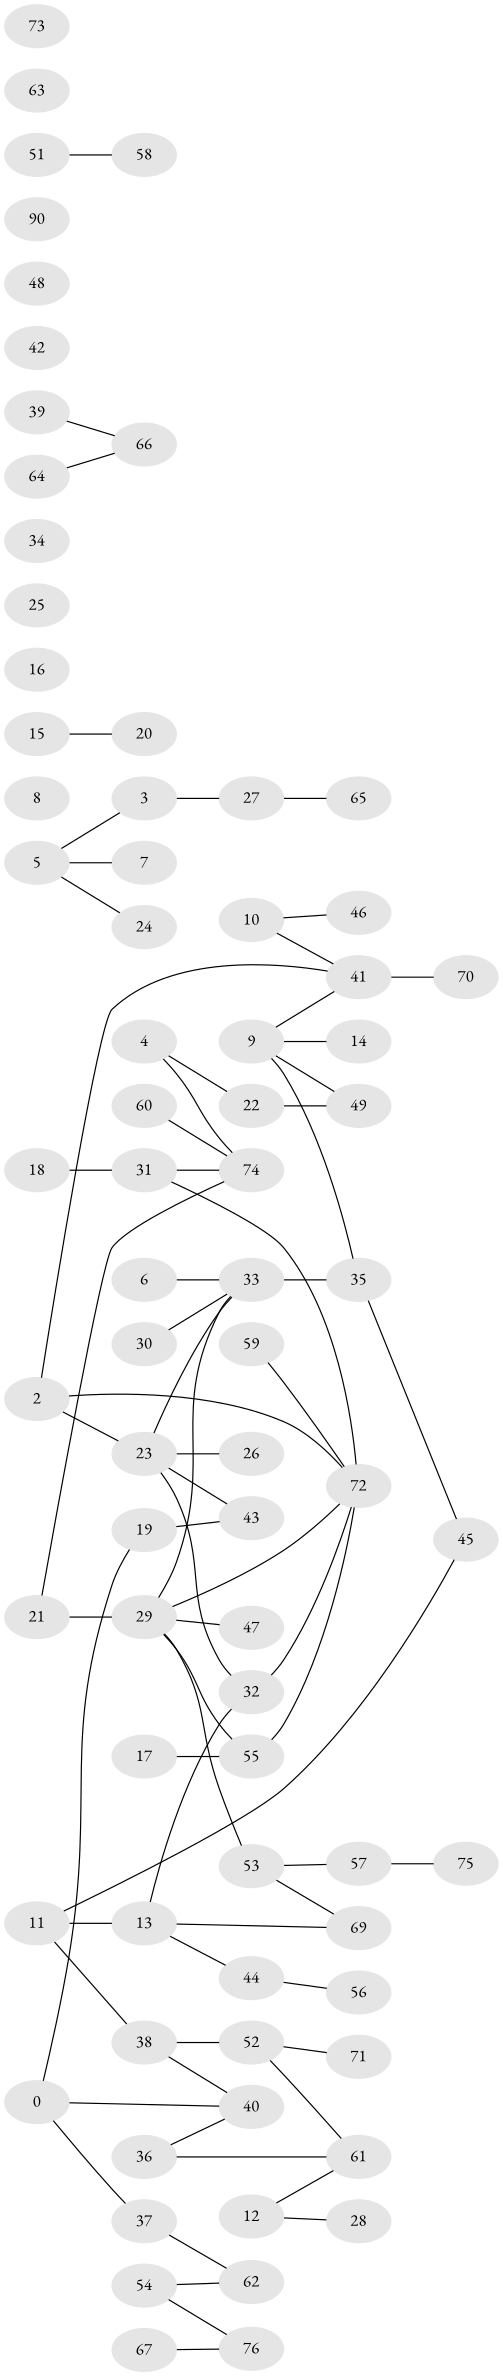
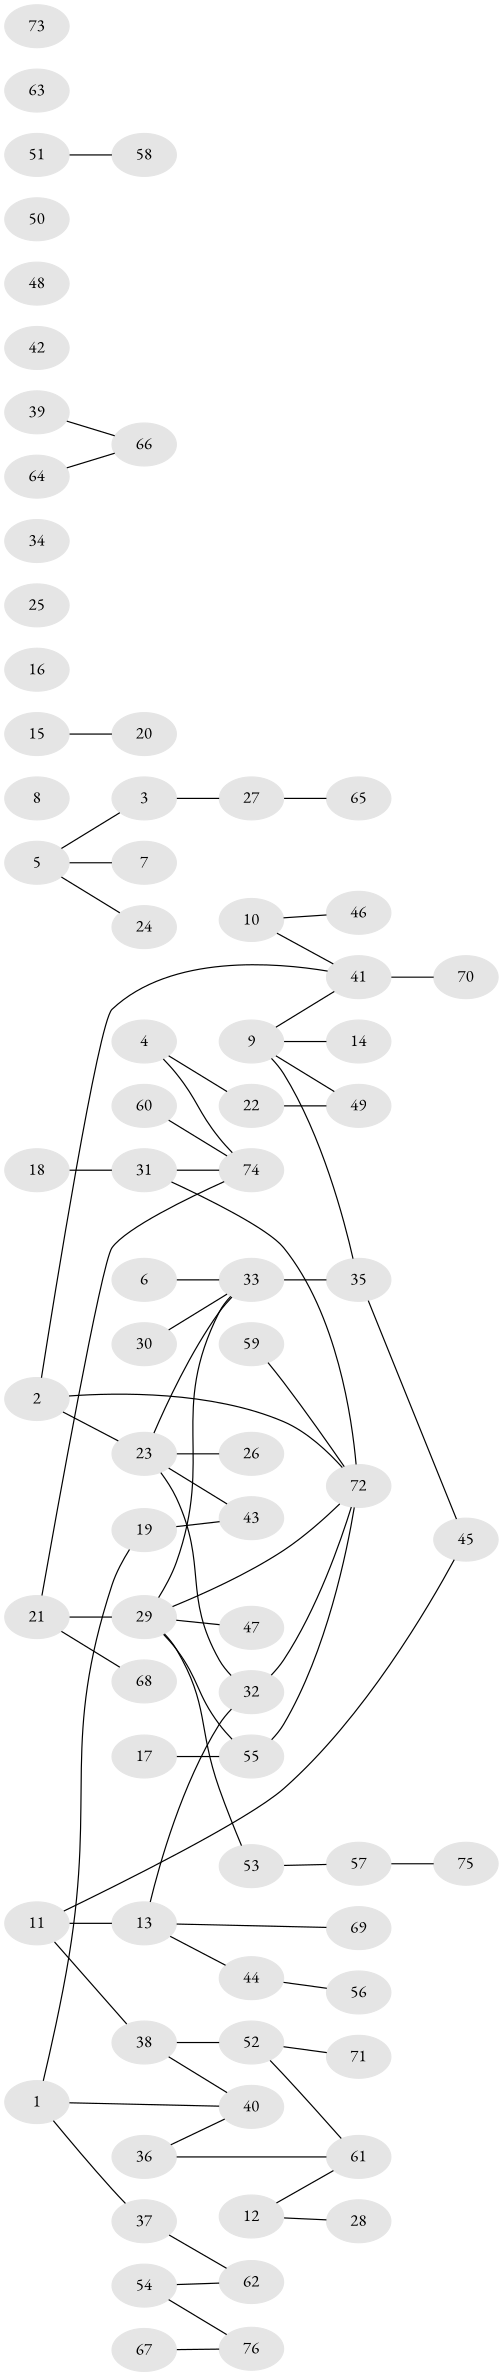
node "90": label "90" -> "50"
node "68": added
edge "53" -- "69": removed
node "0": label "0" -> "1"
